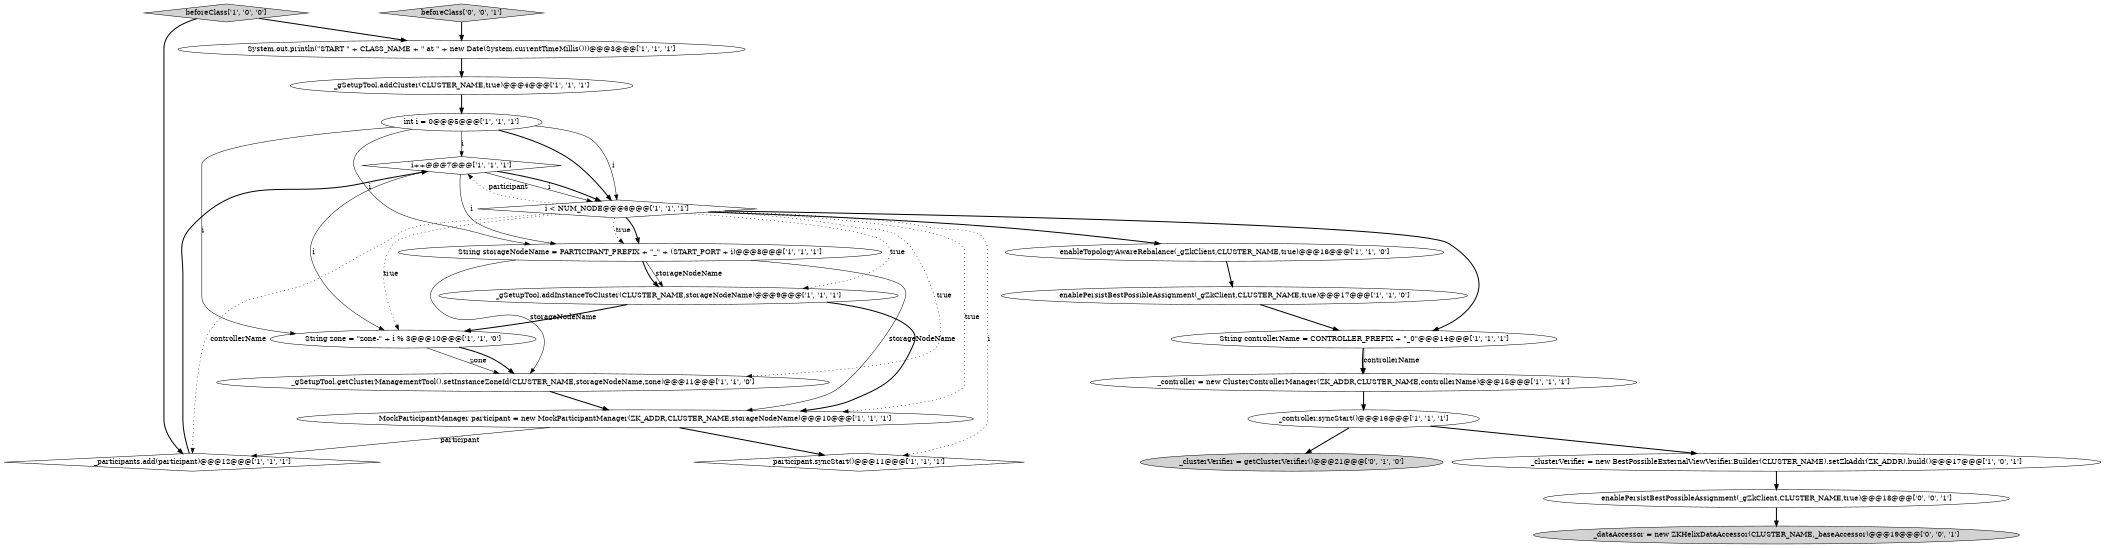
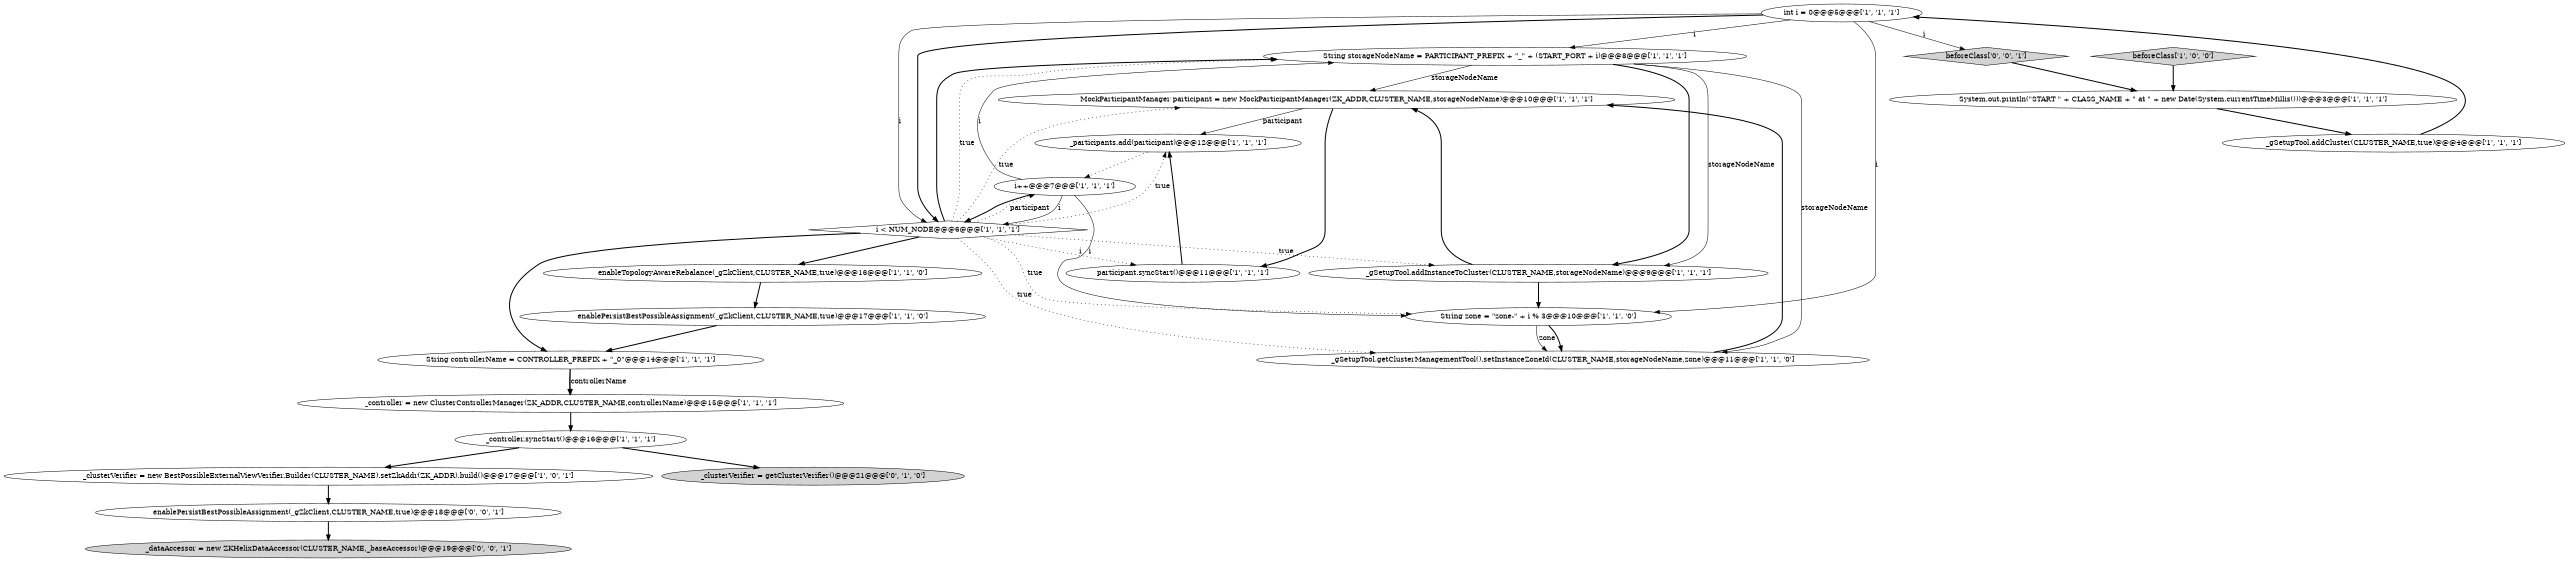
edge "int i = 0@@@5@@@['1', '1', '1']" -> "i++@@@7@@@['1', '1', '1']": now "int i = 0@@@5@@@['1', '1', '1']" -> "beforeClass['0', '0', '1']"
node "i++@@@7@@@['1', '1', '1']": shape diamond -> ellipse
edge "_participants.add(participant)@@@12@@@['1', '1', '1']" -> "i++@@@7@@@['1', '1', '1']": style bold -> dotted
edge "beforeClass['1', '0', '0']" -> "_participants.add(participant)@@@12@@@['1', '1', '1']": now "participant.syncStart()@@@11@@@['1', '1', '1']" -> "_participants.add(participant)@@@12@@@['1', '1', '1']"
edge "i < NUM_NODE@@@6@@@['1', '1', '1']" -> "_participants.add(participant)@@@12@@@['1', '1', '1']": label "controllerName" -> "true"
node "_participants.add(participant)@@@12@@@['1', '1', '1']": shape diamond -> ellipse
node "participant.syncStart()@@@11@@@['1', '1', '1']": shape diamond -> ellipse
